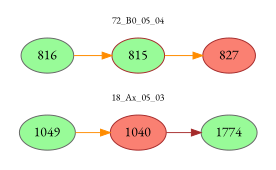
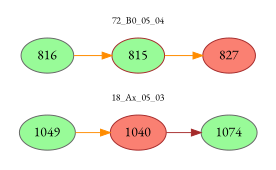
node "1774": label "1774" -> "1074"
